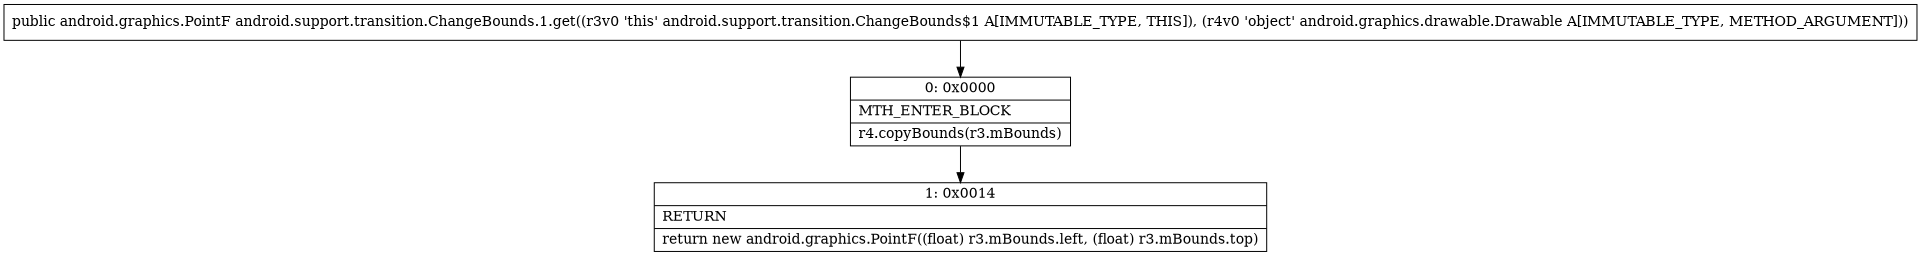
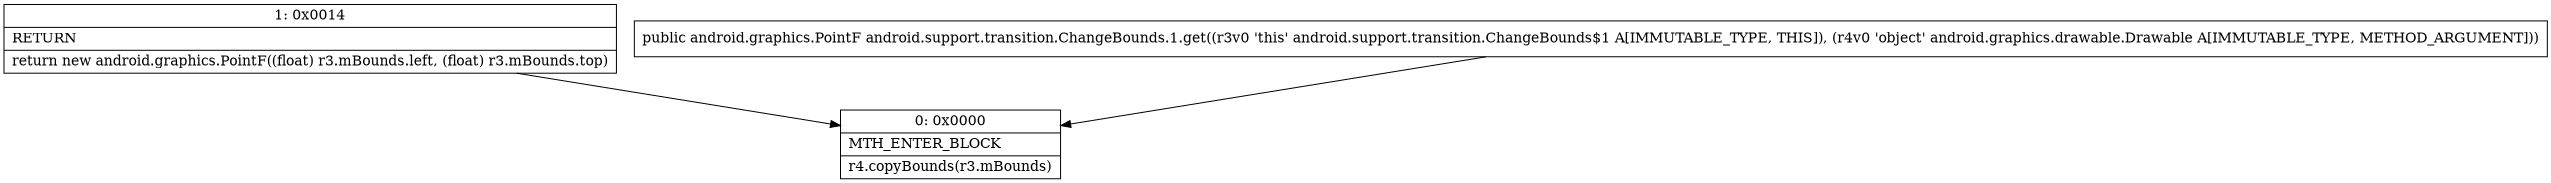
edge "0: 0x0000" -> "1: 0x0014": reversed
